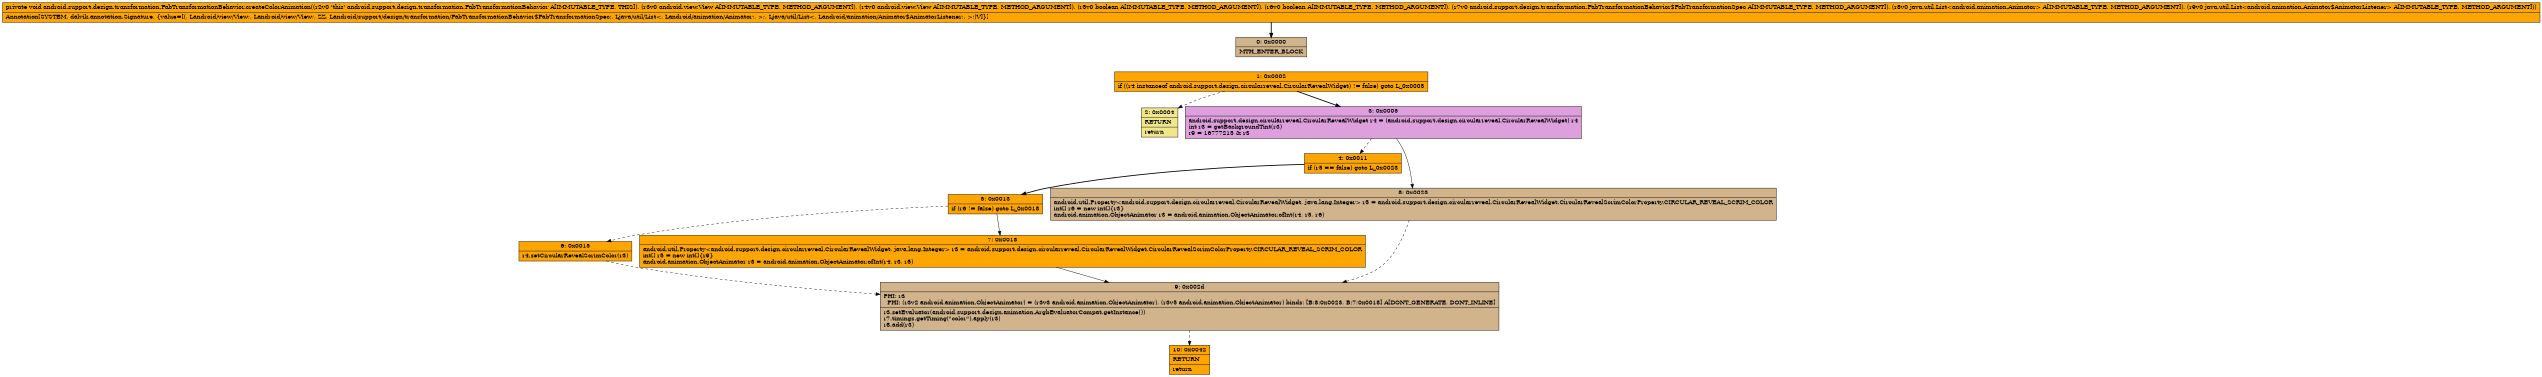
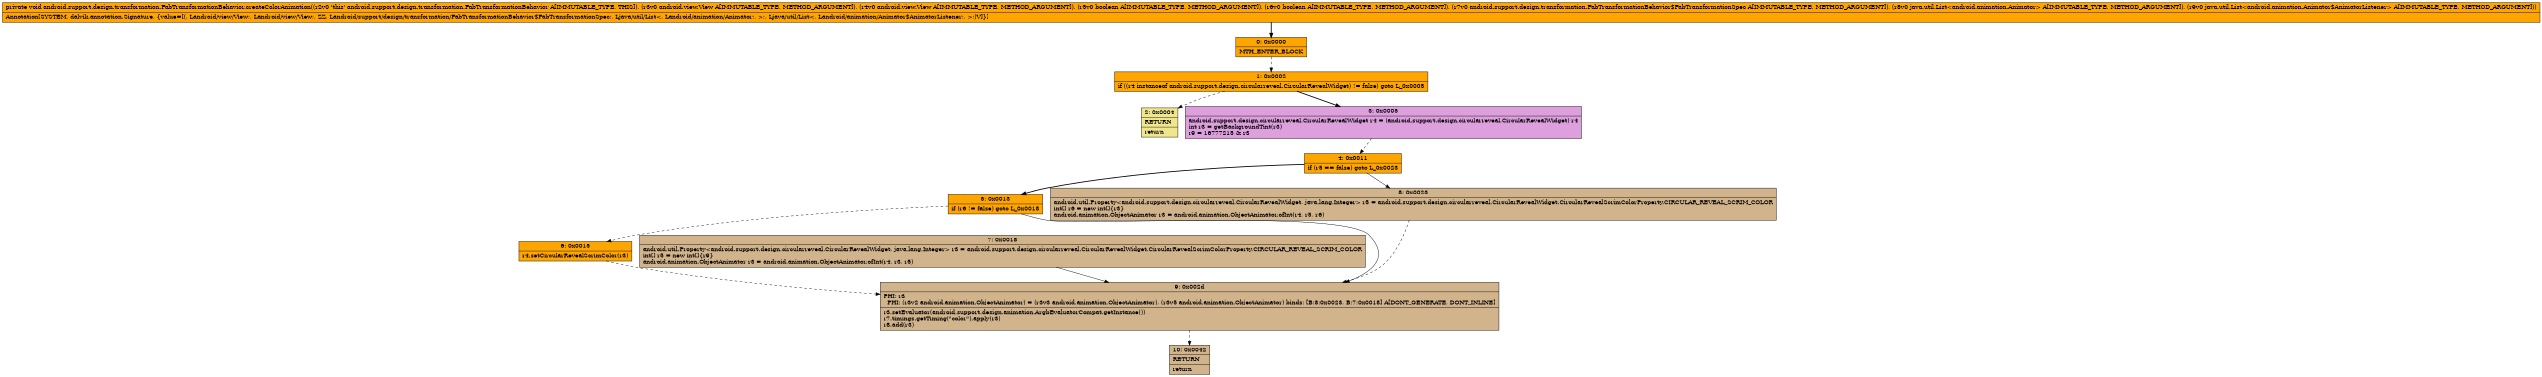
node "0: 0x0000": fillcolor tan -> orange
edge "0: 0x0000" -> "1: 0x0002": added
edge "3: 0x0005" -> "8: 0x0023": now "4: 0x0011" -> "8: 0x0023"
edge "5: 0x0013" -> "7: 0x0018": now "5: 0x0013" -> "9: 0x002d"
node "7: 0x0018": fillcolor orange -> tan
node "10: 0x0042": fillcolor orange -> tan
